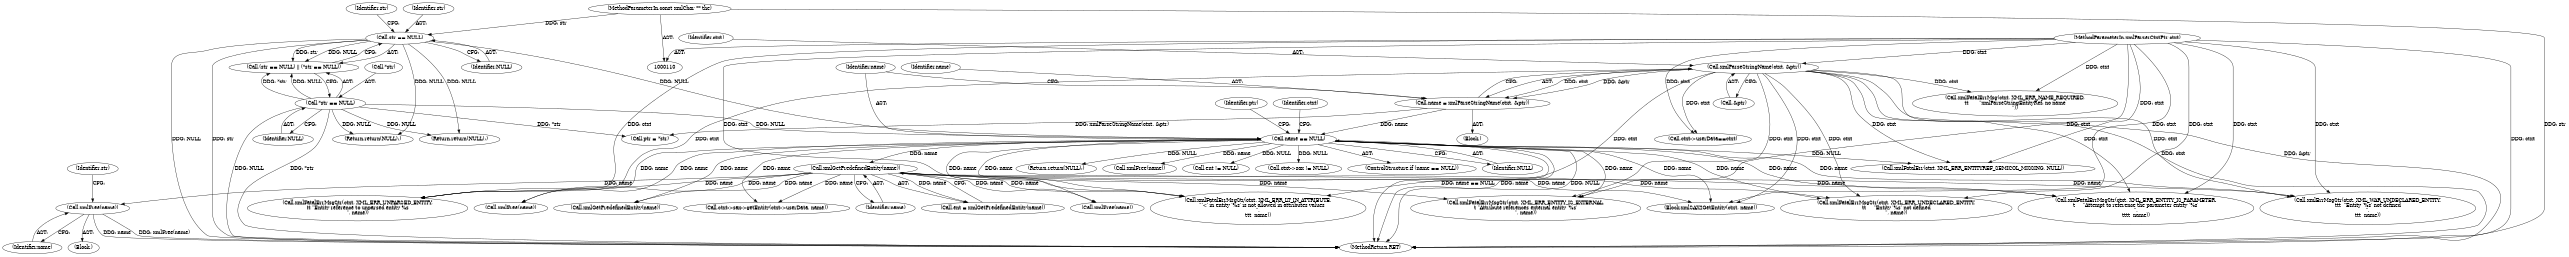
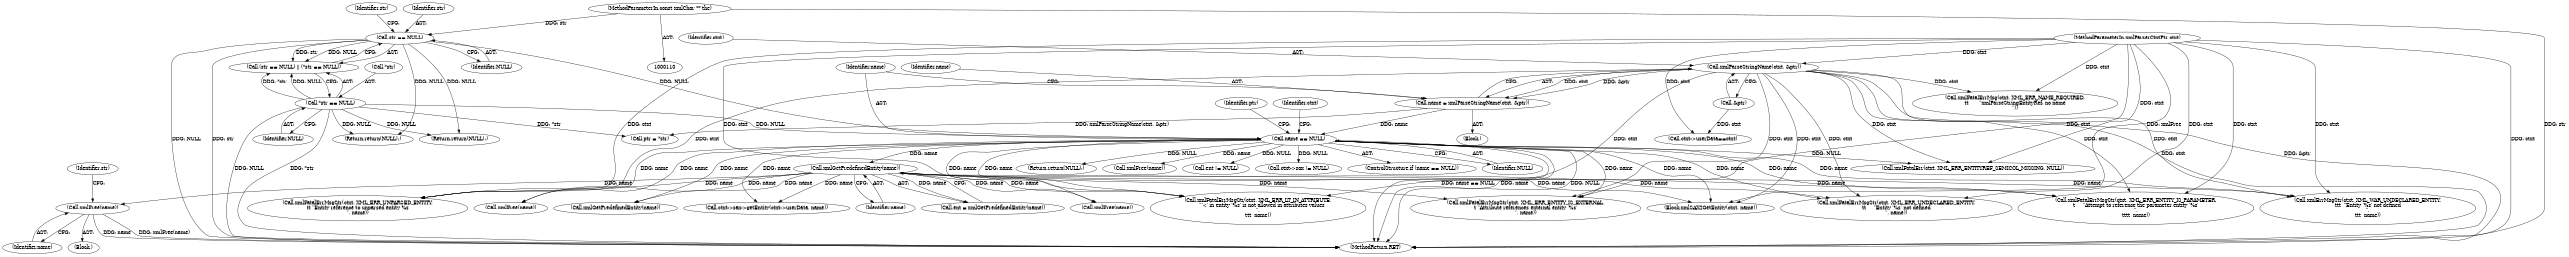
edge "(MethodParameterIn,xmlParserCtxtPtr ctxt)" -> "1000110": removed, label "AST:"
edge "(Call,xmlParseStringName(ctxt, &ptr))" -> "(Call,ctxt->userData==ctxt)": now "(Call,&ptr)" -> "(Call,ctxt->userData==ctxt)"
edge "(MethodParameterIn,xmlParserCtxtPtr ctxt)" -> "(Block,xmlSAX2GetEntity(ctxt, name))": label "DDG: ctxt" -> "DDG: xmlFree"
